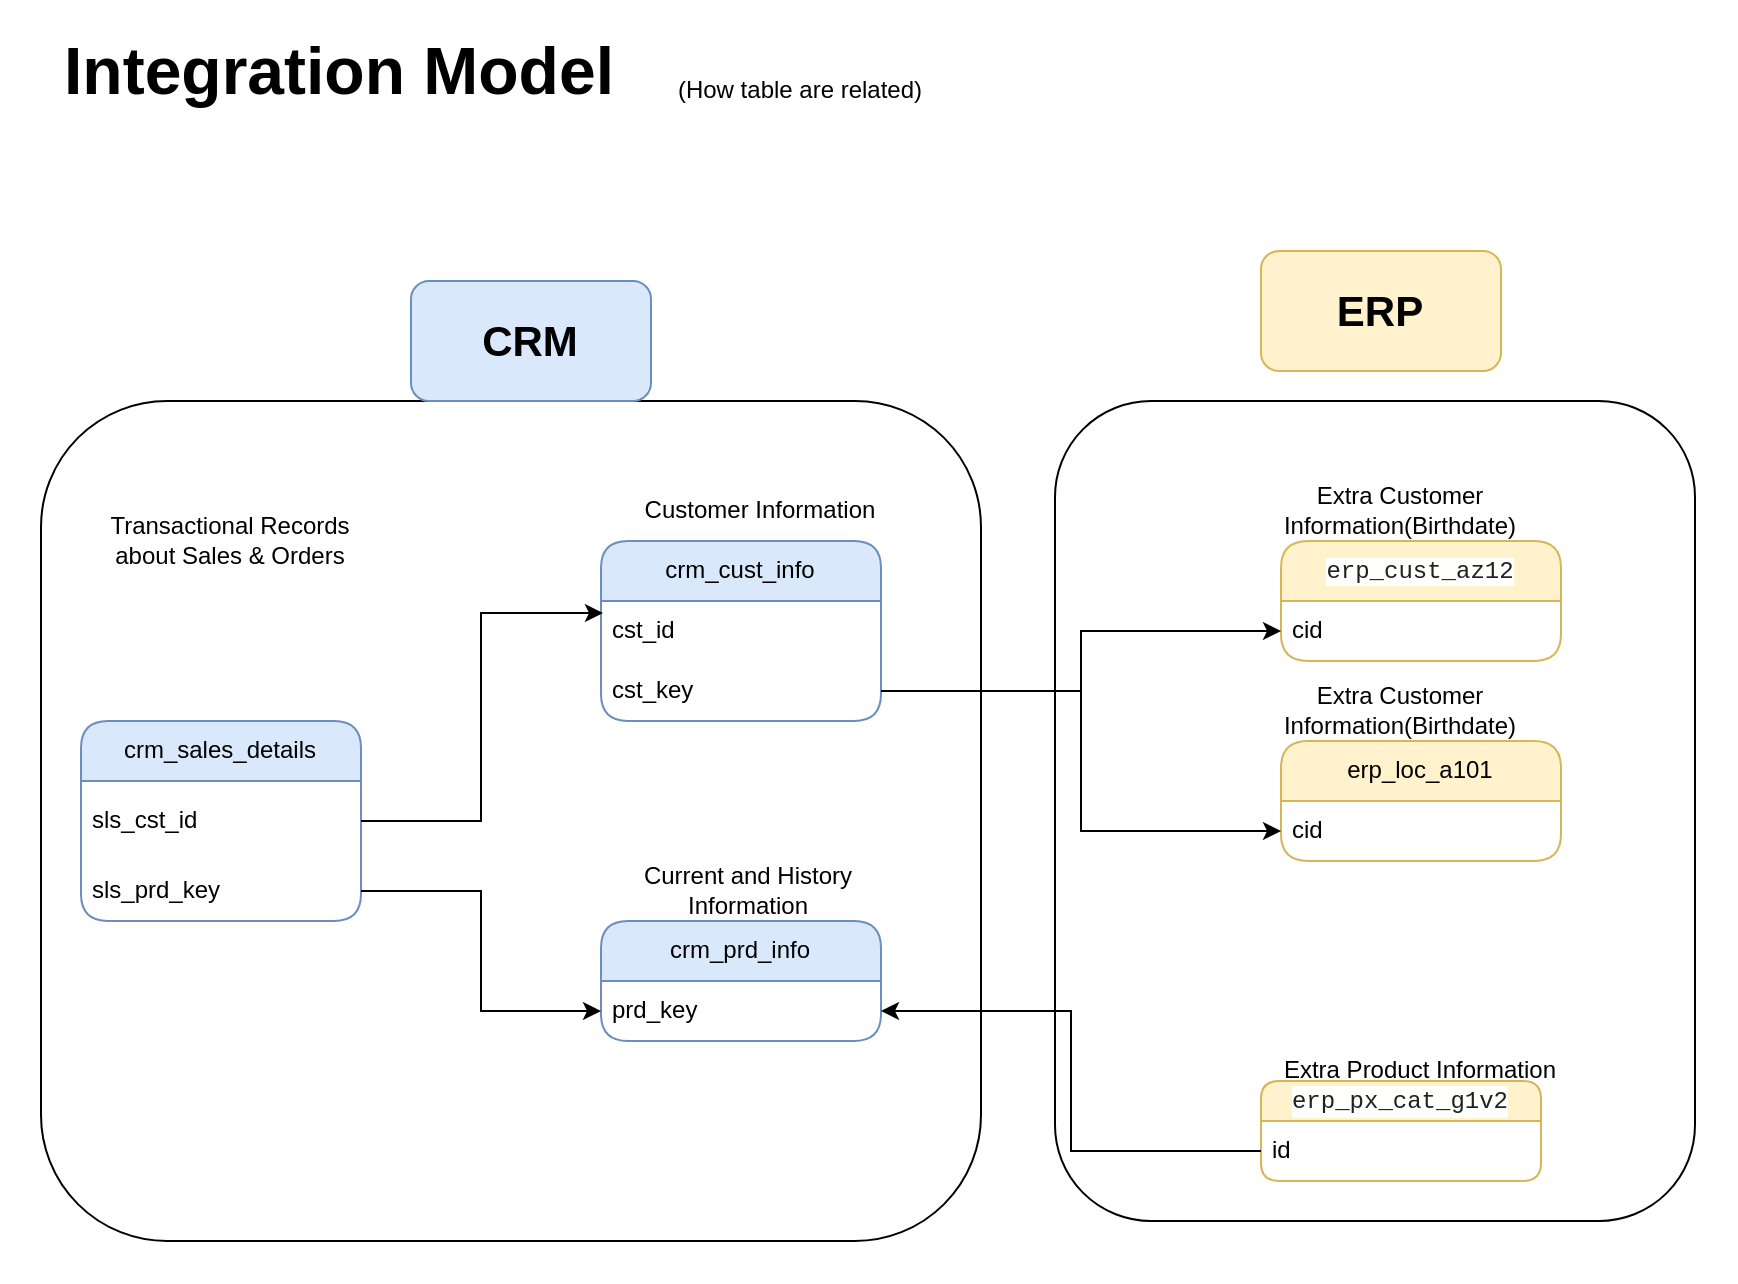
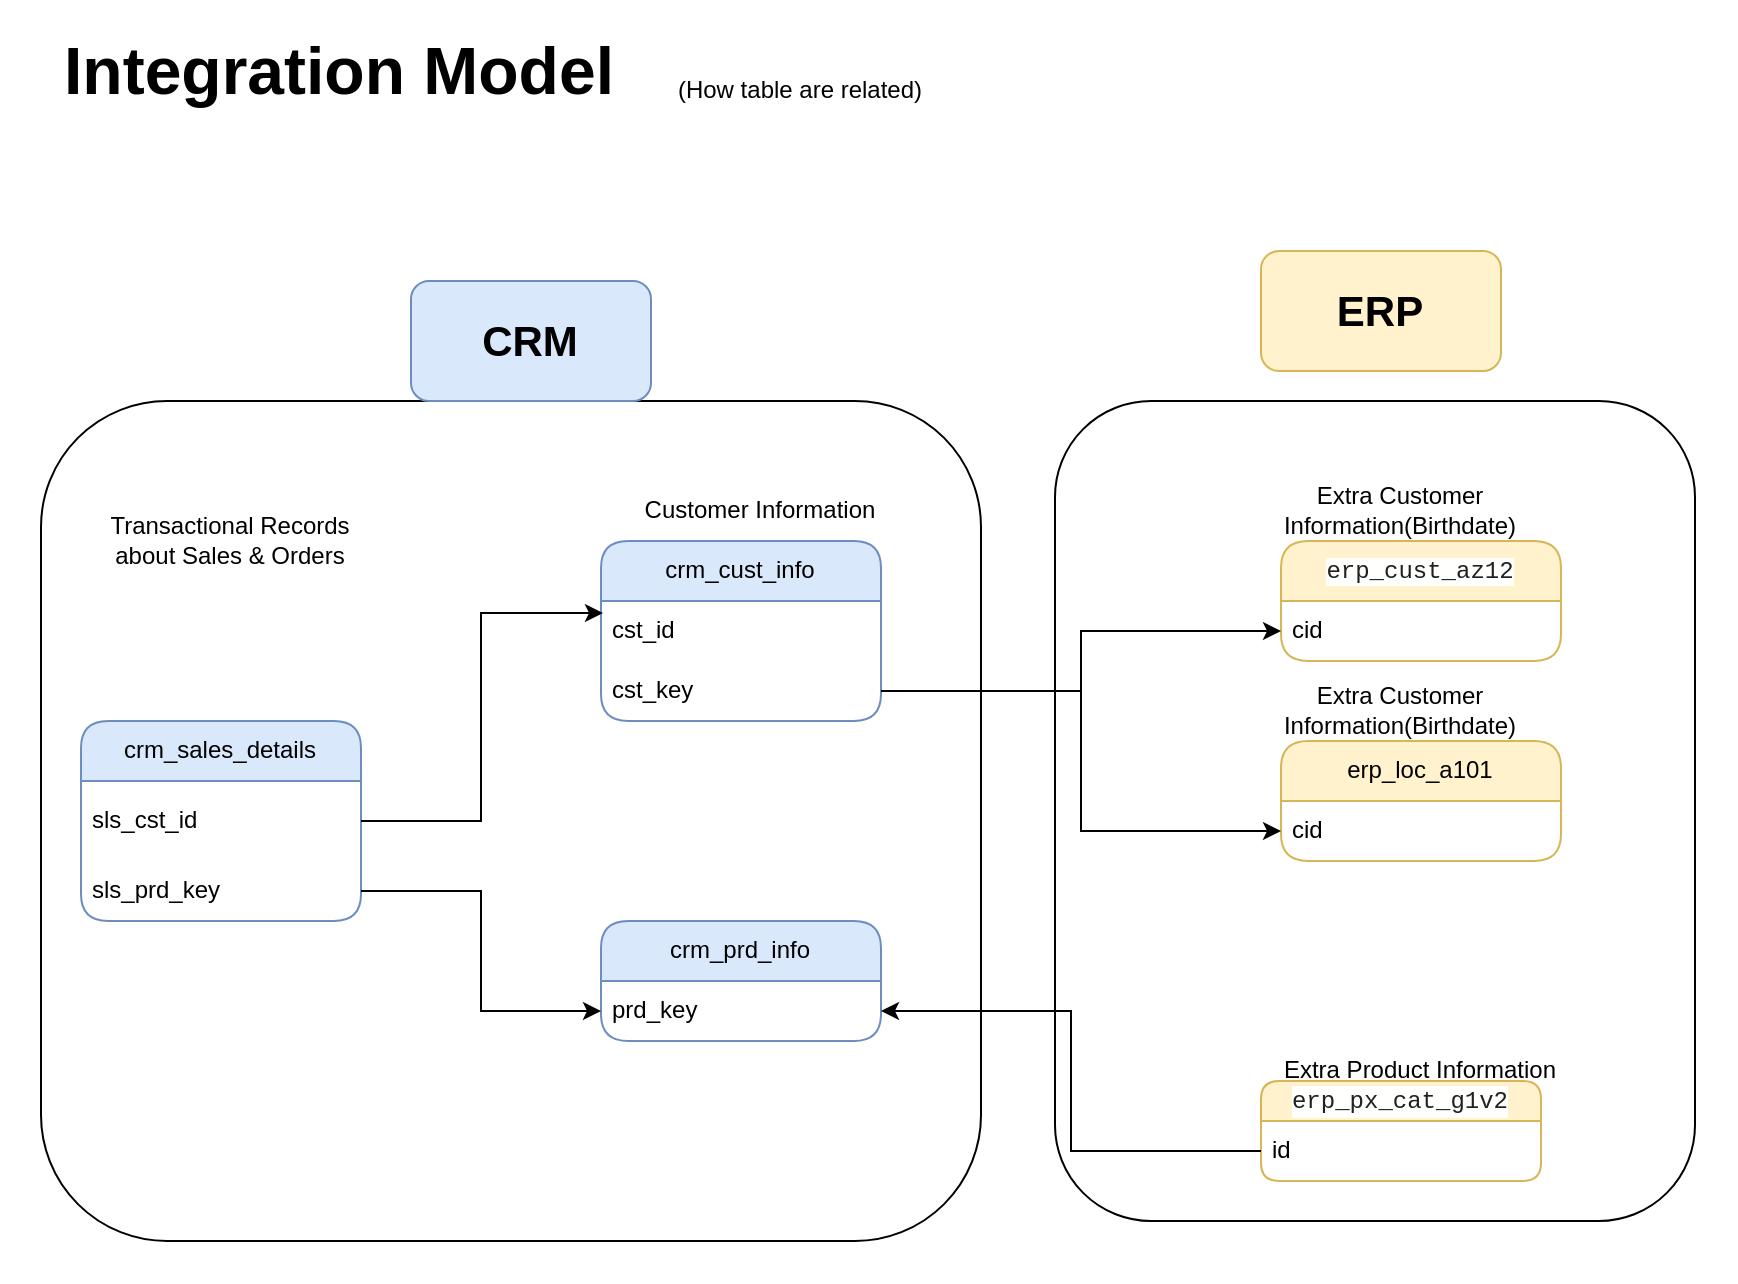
node "Current and History Information": removed
